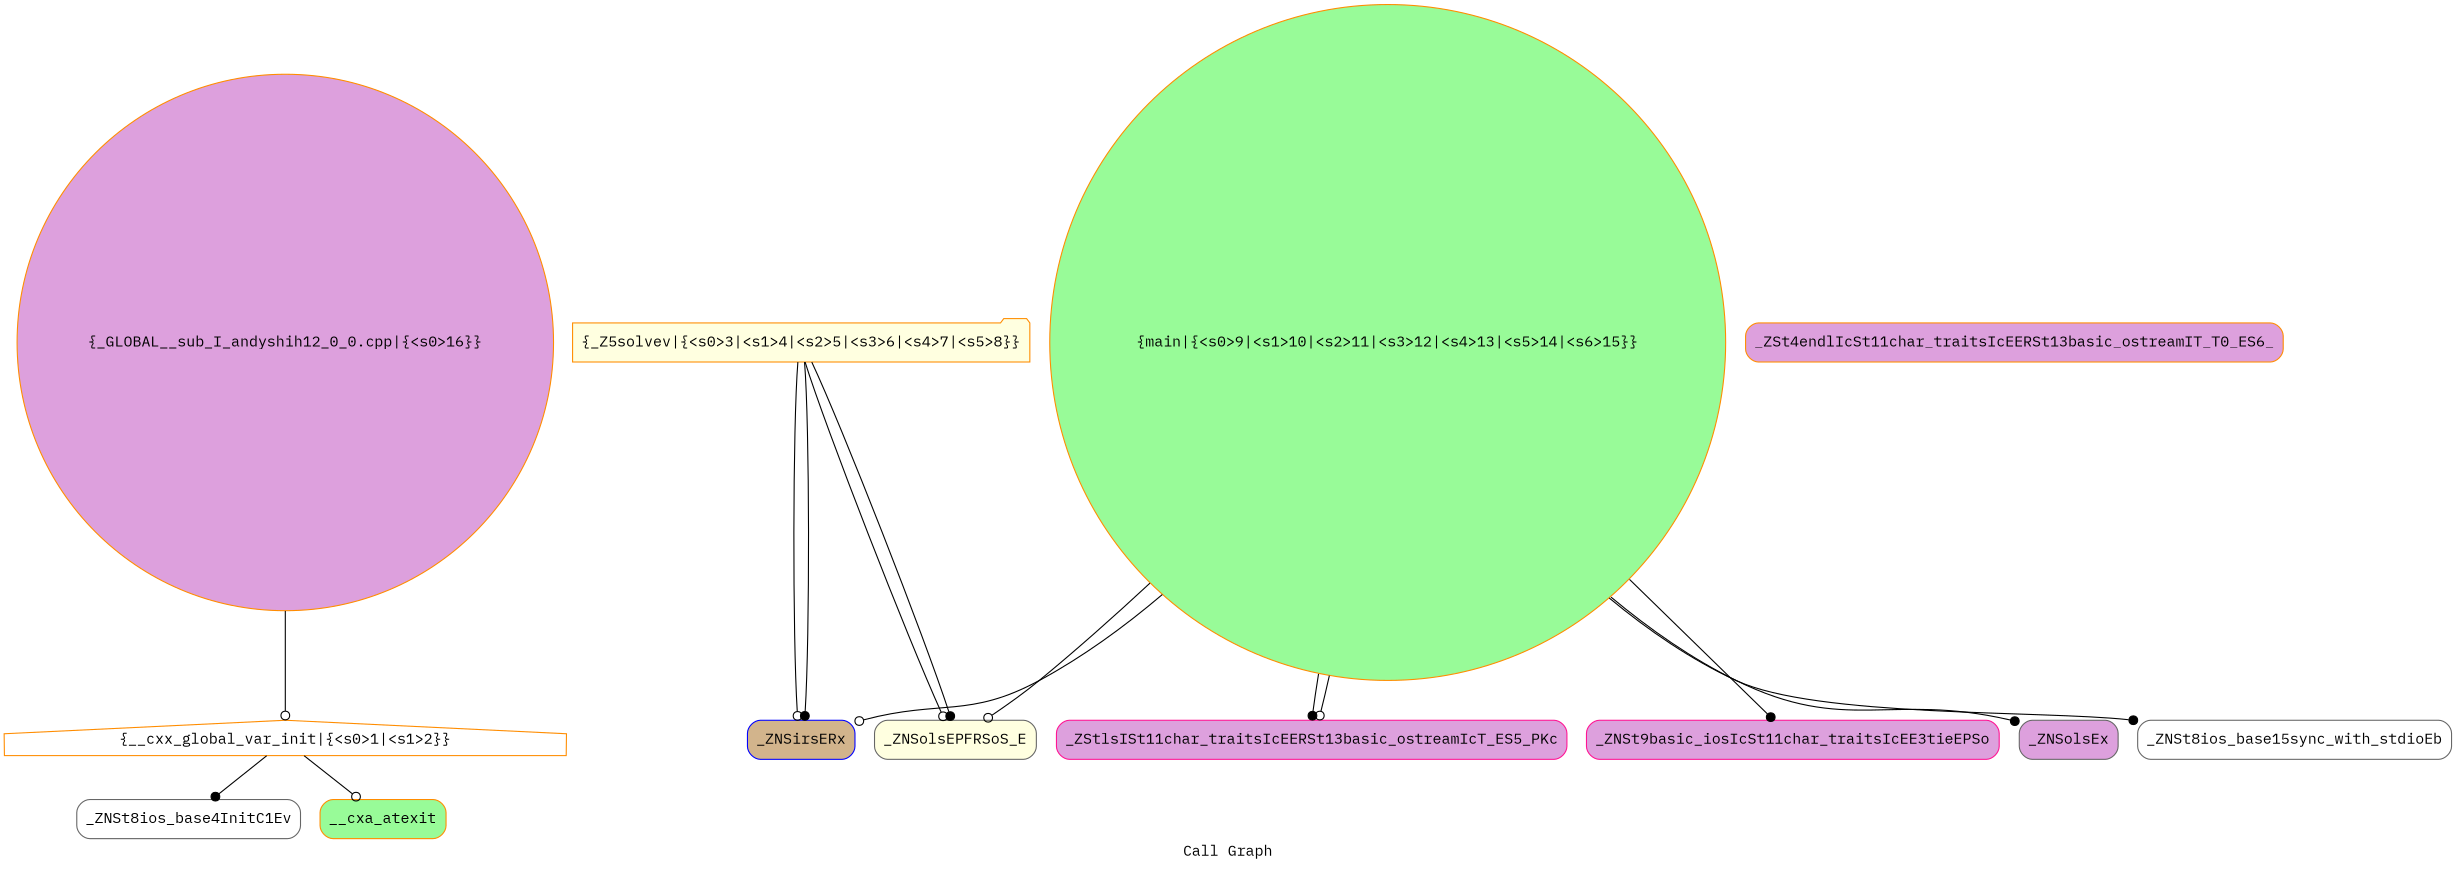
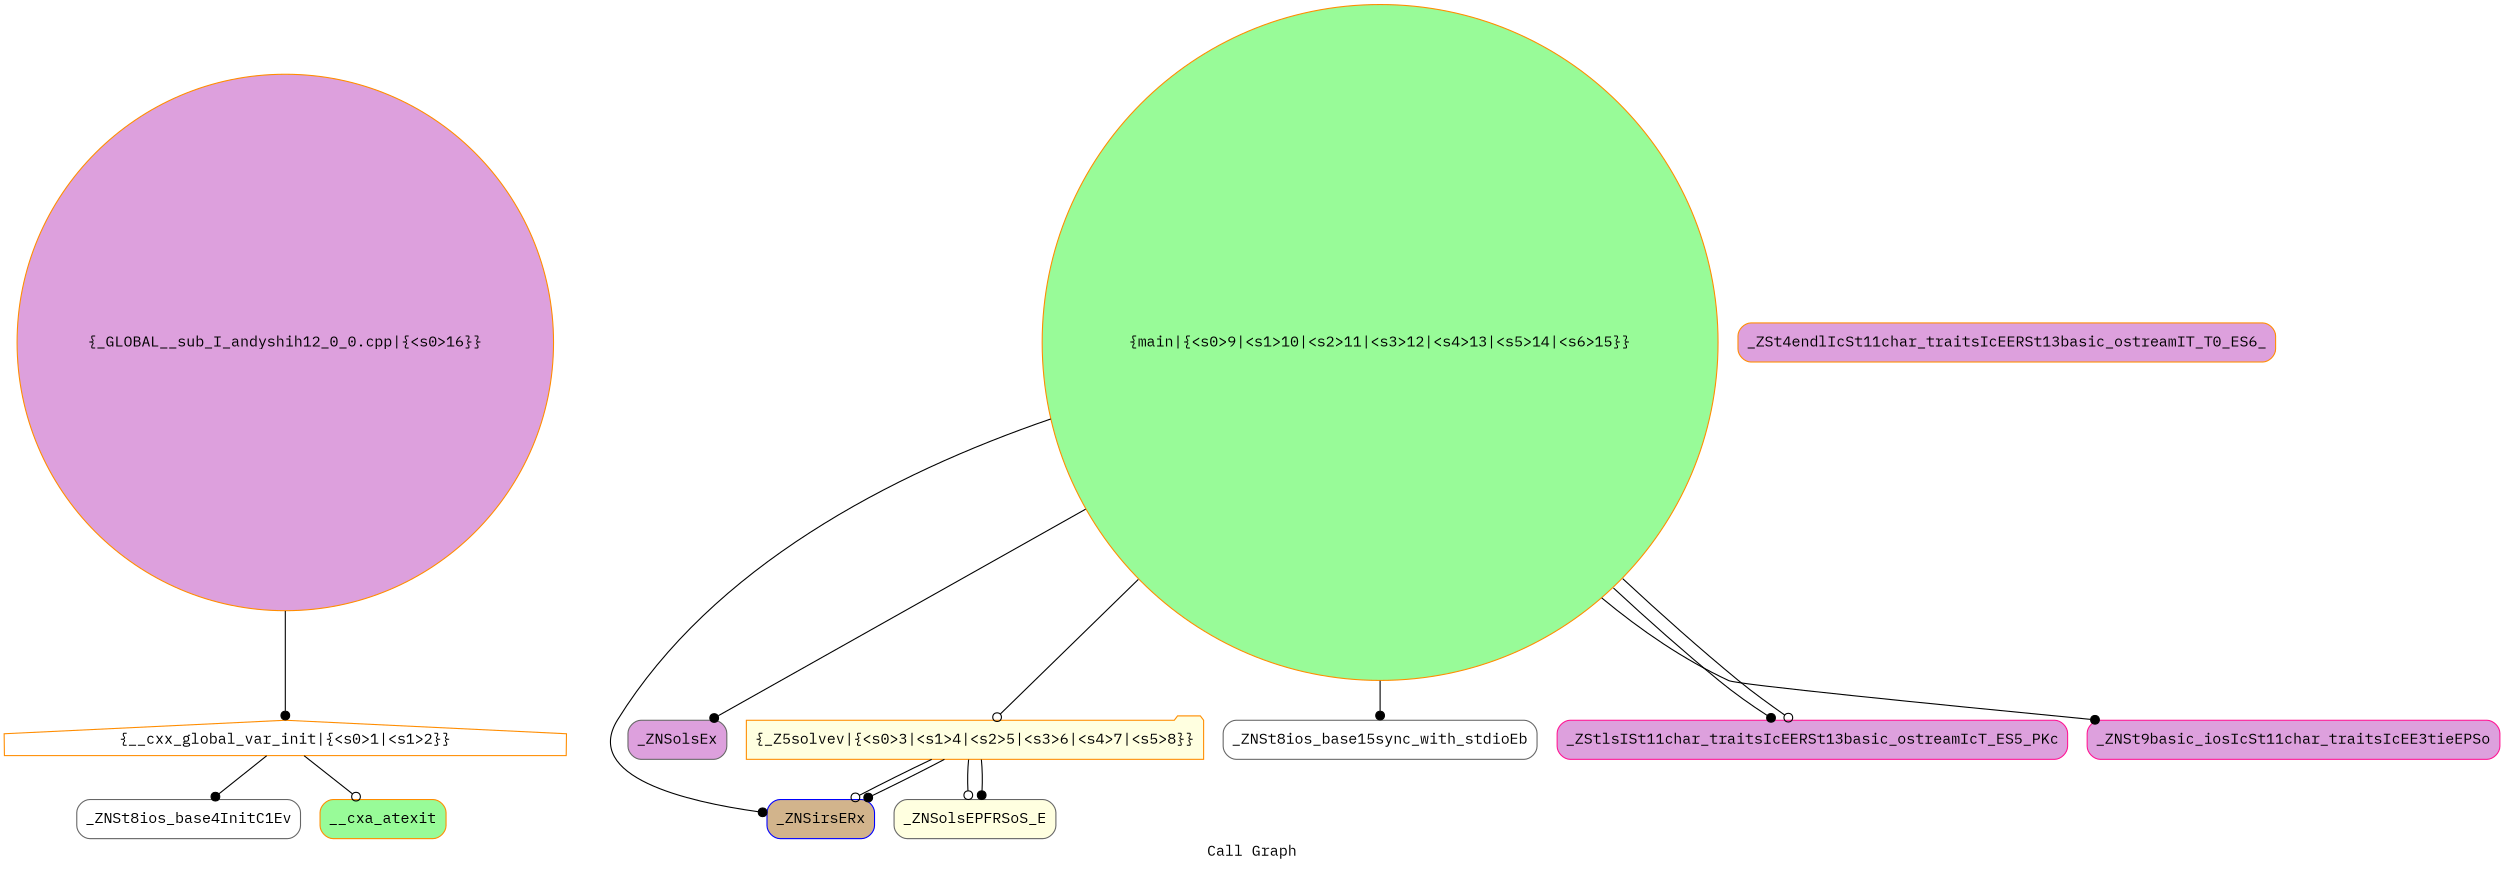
edge "{main|{<s0>9|<s1>10|<s2>11|<s3>12|<s4>13|<s5>14|<s6>15}}" -> "_ZNSolsEPFRSoS_E": now "{main|{<s0>9|<s1>10|<s2>11|<s3>12|<s4>13|<s5>14|<s6>15}}" -> "{_Z5solvev|{<s0>3|<s1>4|<s2>5|<s3>6|<s4>7|<s5>8}}"
edge "{_GLOBAL__sub_I_andyshih12_0_0.cpp|{<s0>16}}" -> "{__cxx_global_var_init|{<s0>1|<s1>2}}": arrowhead odot -> dot
edge "{main|{<s0>9|<s1>10|<s2>11|<s3>12|<s4>13|<s5>14|<s6>15}}" -> "_ZNSirsERx": arrowhead odot -> dot
